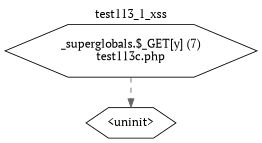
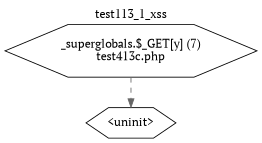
node "_superglobals.$_GET[y] (7) test113c.php": label "_superglobals.$_GET[y] (7) test113c.php" -> "_superglobals.$_GET[y] (7) test413c.php"
